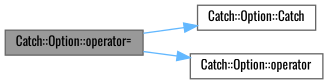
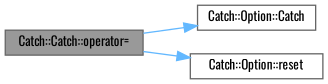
node "Catch::Option::operator=": label "Catch::Option::operator=" -> "Catch::Catch::operator="
node "Catch::Option::operator": label "Catch::Option::operator" -> "Catch::Option::reset"
